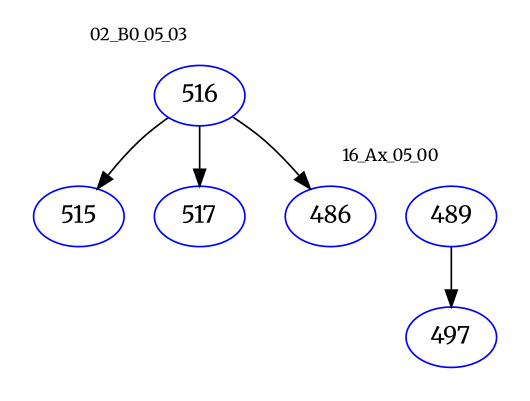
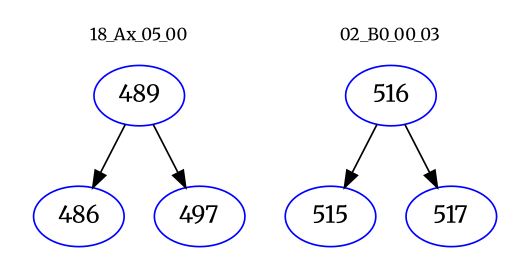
cluster "02_B0_05_03": label "02_B0_05_03" -> "02_B0_00_03"
cluster "16_Ax_05_00": label "16_Ax_05_00" -> "18_Ax_05_00"
edge "516" -> "486": now "489" -> "486"
